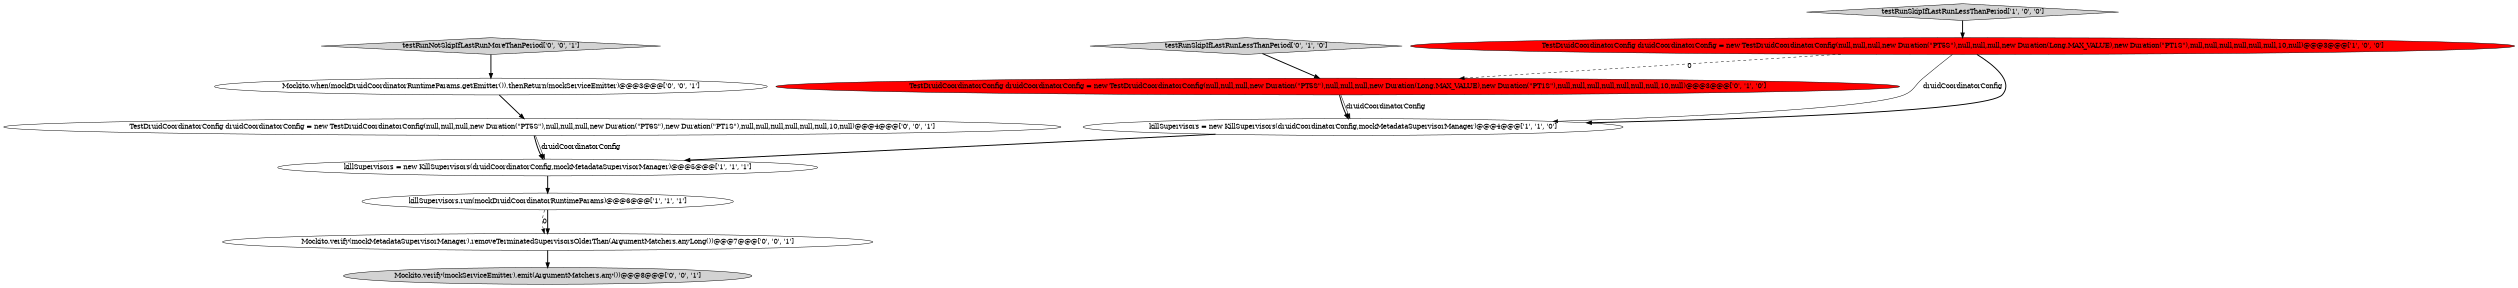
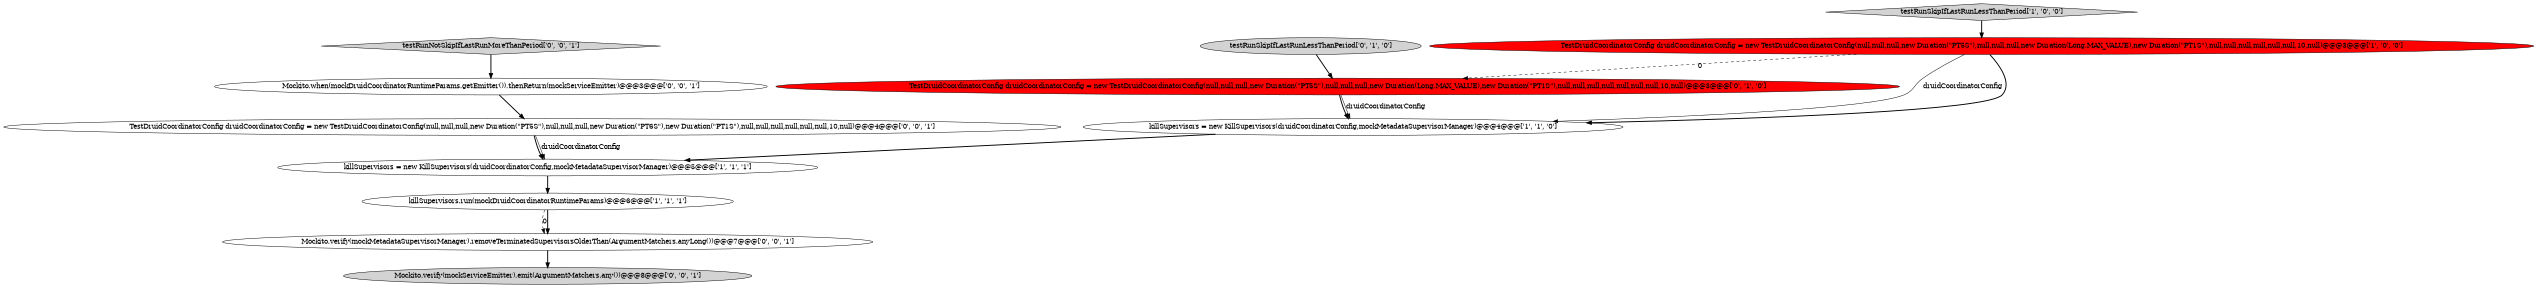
node "testRunSkipIfLastRunLessThanPeriod['0', '1', '0']": shape diamond -> ellipse
